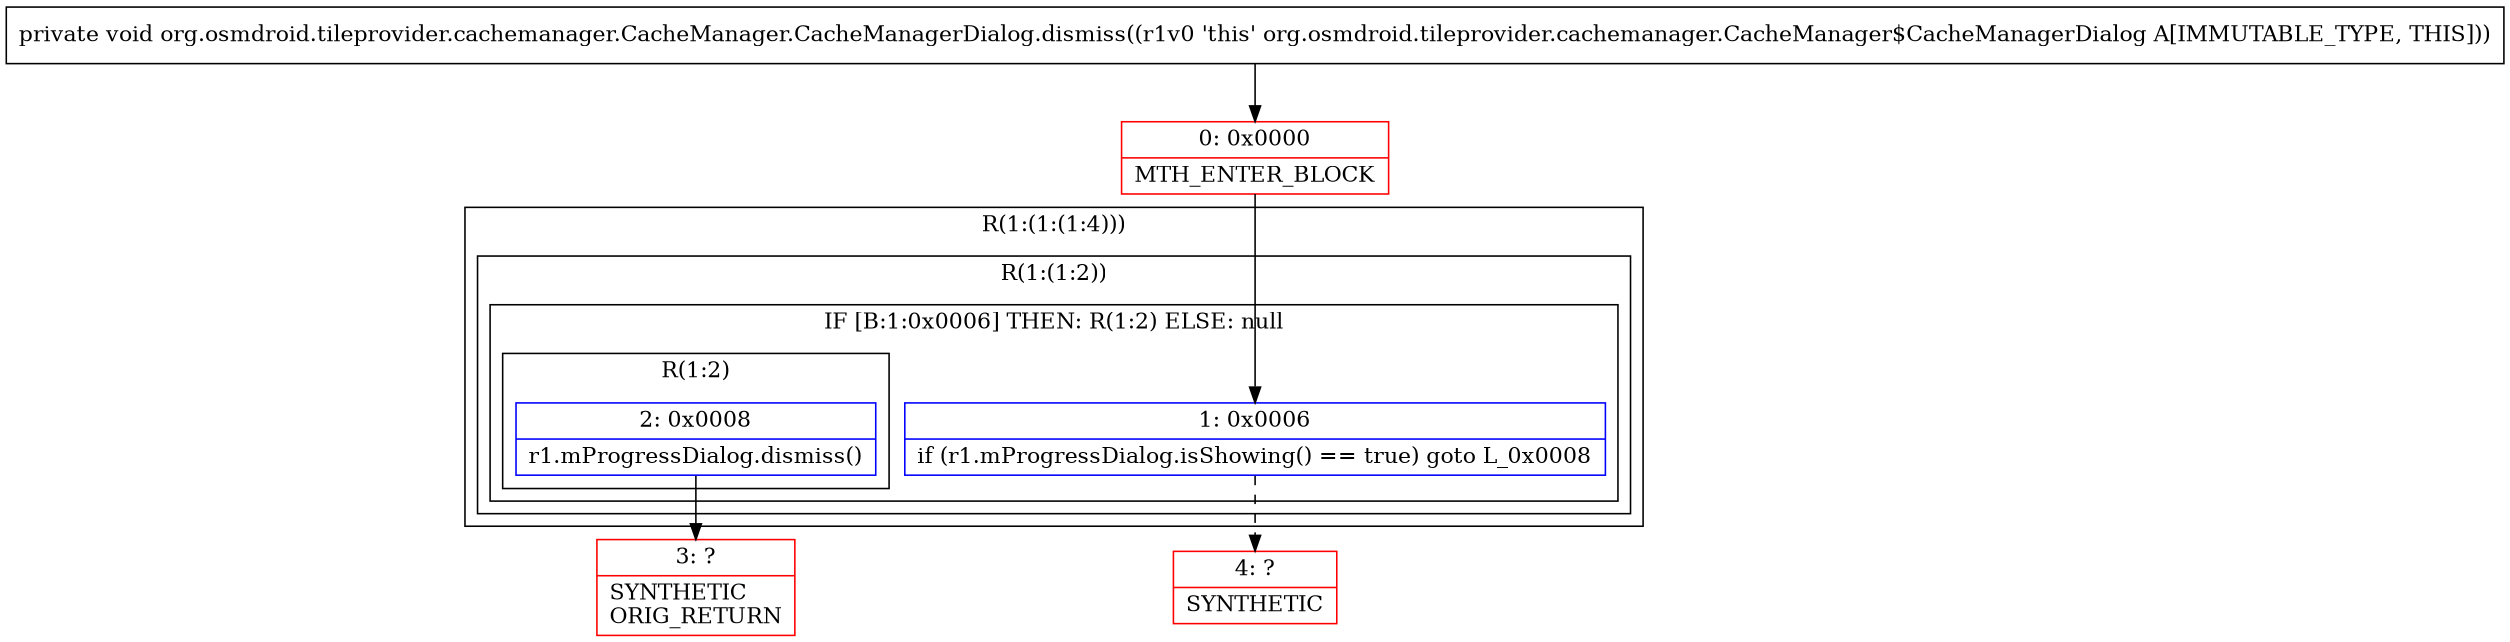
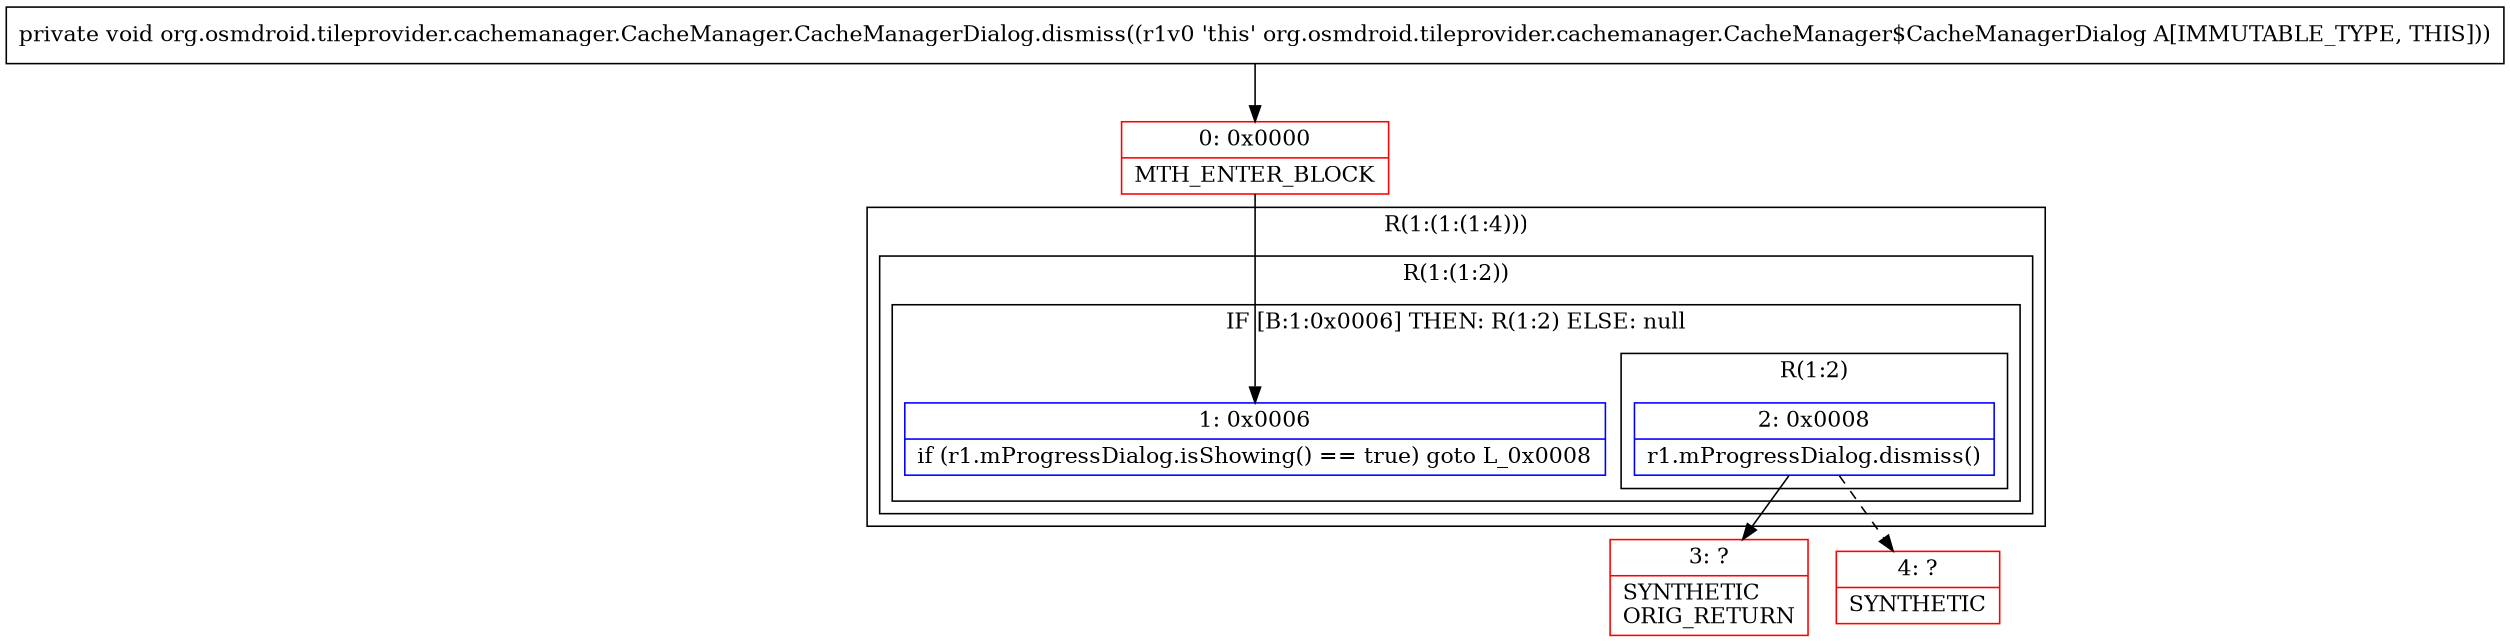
edge "1: 0x0006" -> "4: ?": now "2: 0x0008" -> "4: ?"
